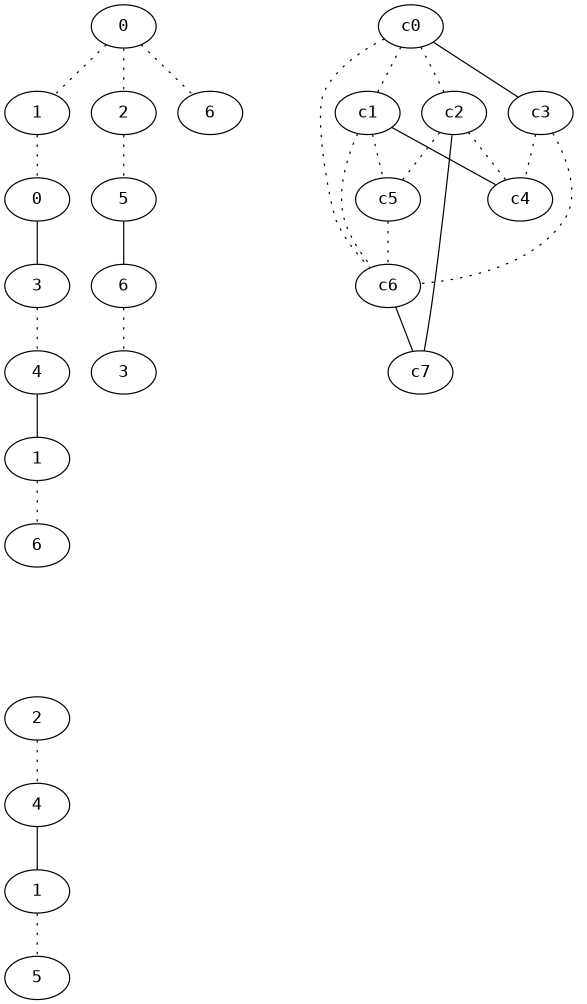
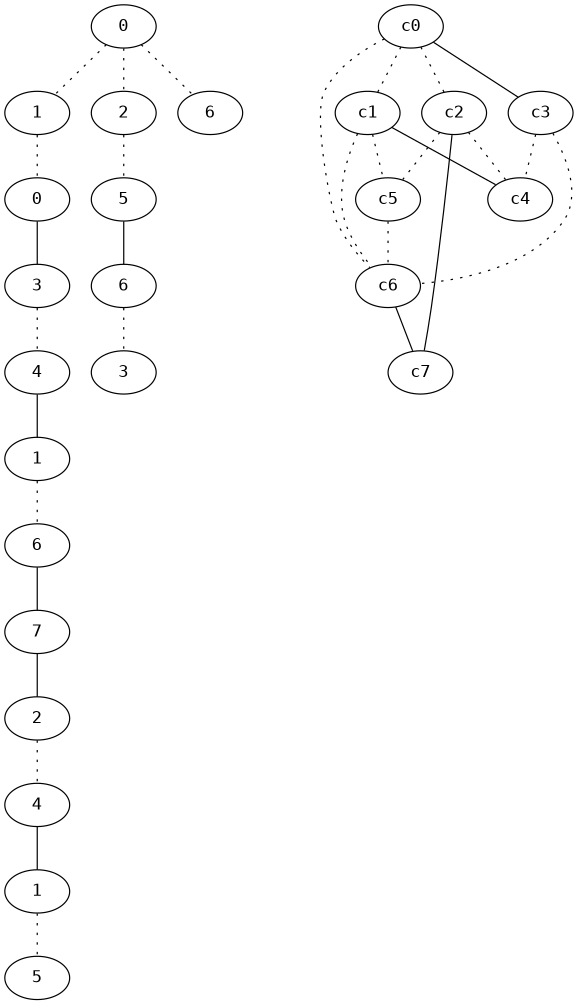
node "7": added
